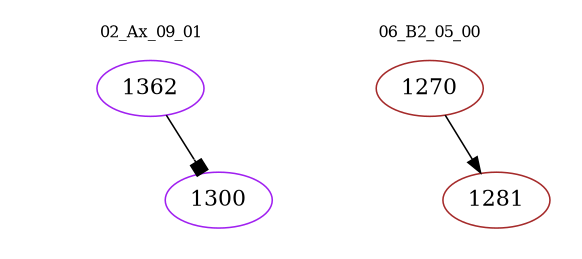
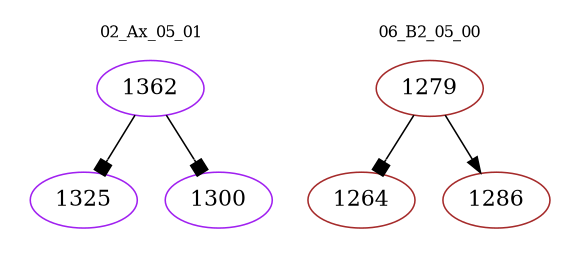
cluster "02_Ax_09_01": label "02_Ax_09_01" -> "02_Ax_05_01"
node "1270": label "1270" -> "1279"
node "1325": added
node "1264": added
node "1281": label "1281" -> "1286"
